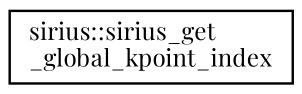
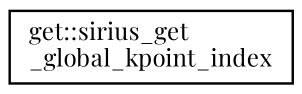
node "sirius::sirius_get _global_kpoint_index": label "sirius::sirius_get _global_kpoint_index" -> "get::sirius_get _global_kpoint_index"
